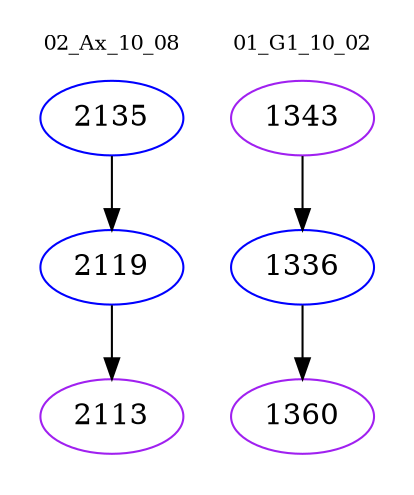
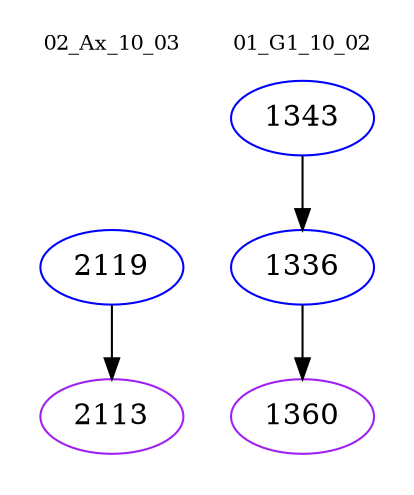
cluster "02_Ax_10_08": label "02_Ax_10_08" -> "02_Ax_10_03"
node "2135": removed
node "1343": color purple -> blue
